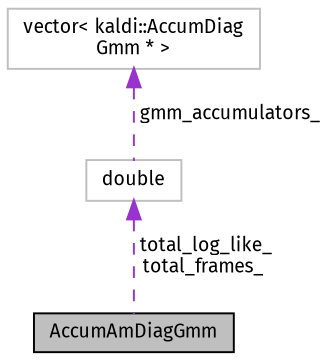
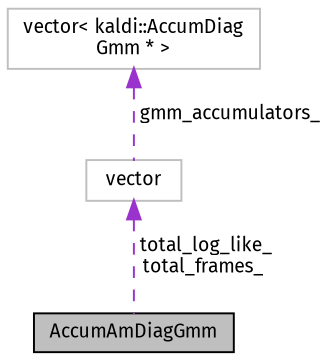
node "double": label "double" -> "vector"
